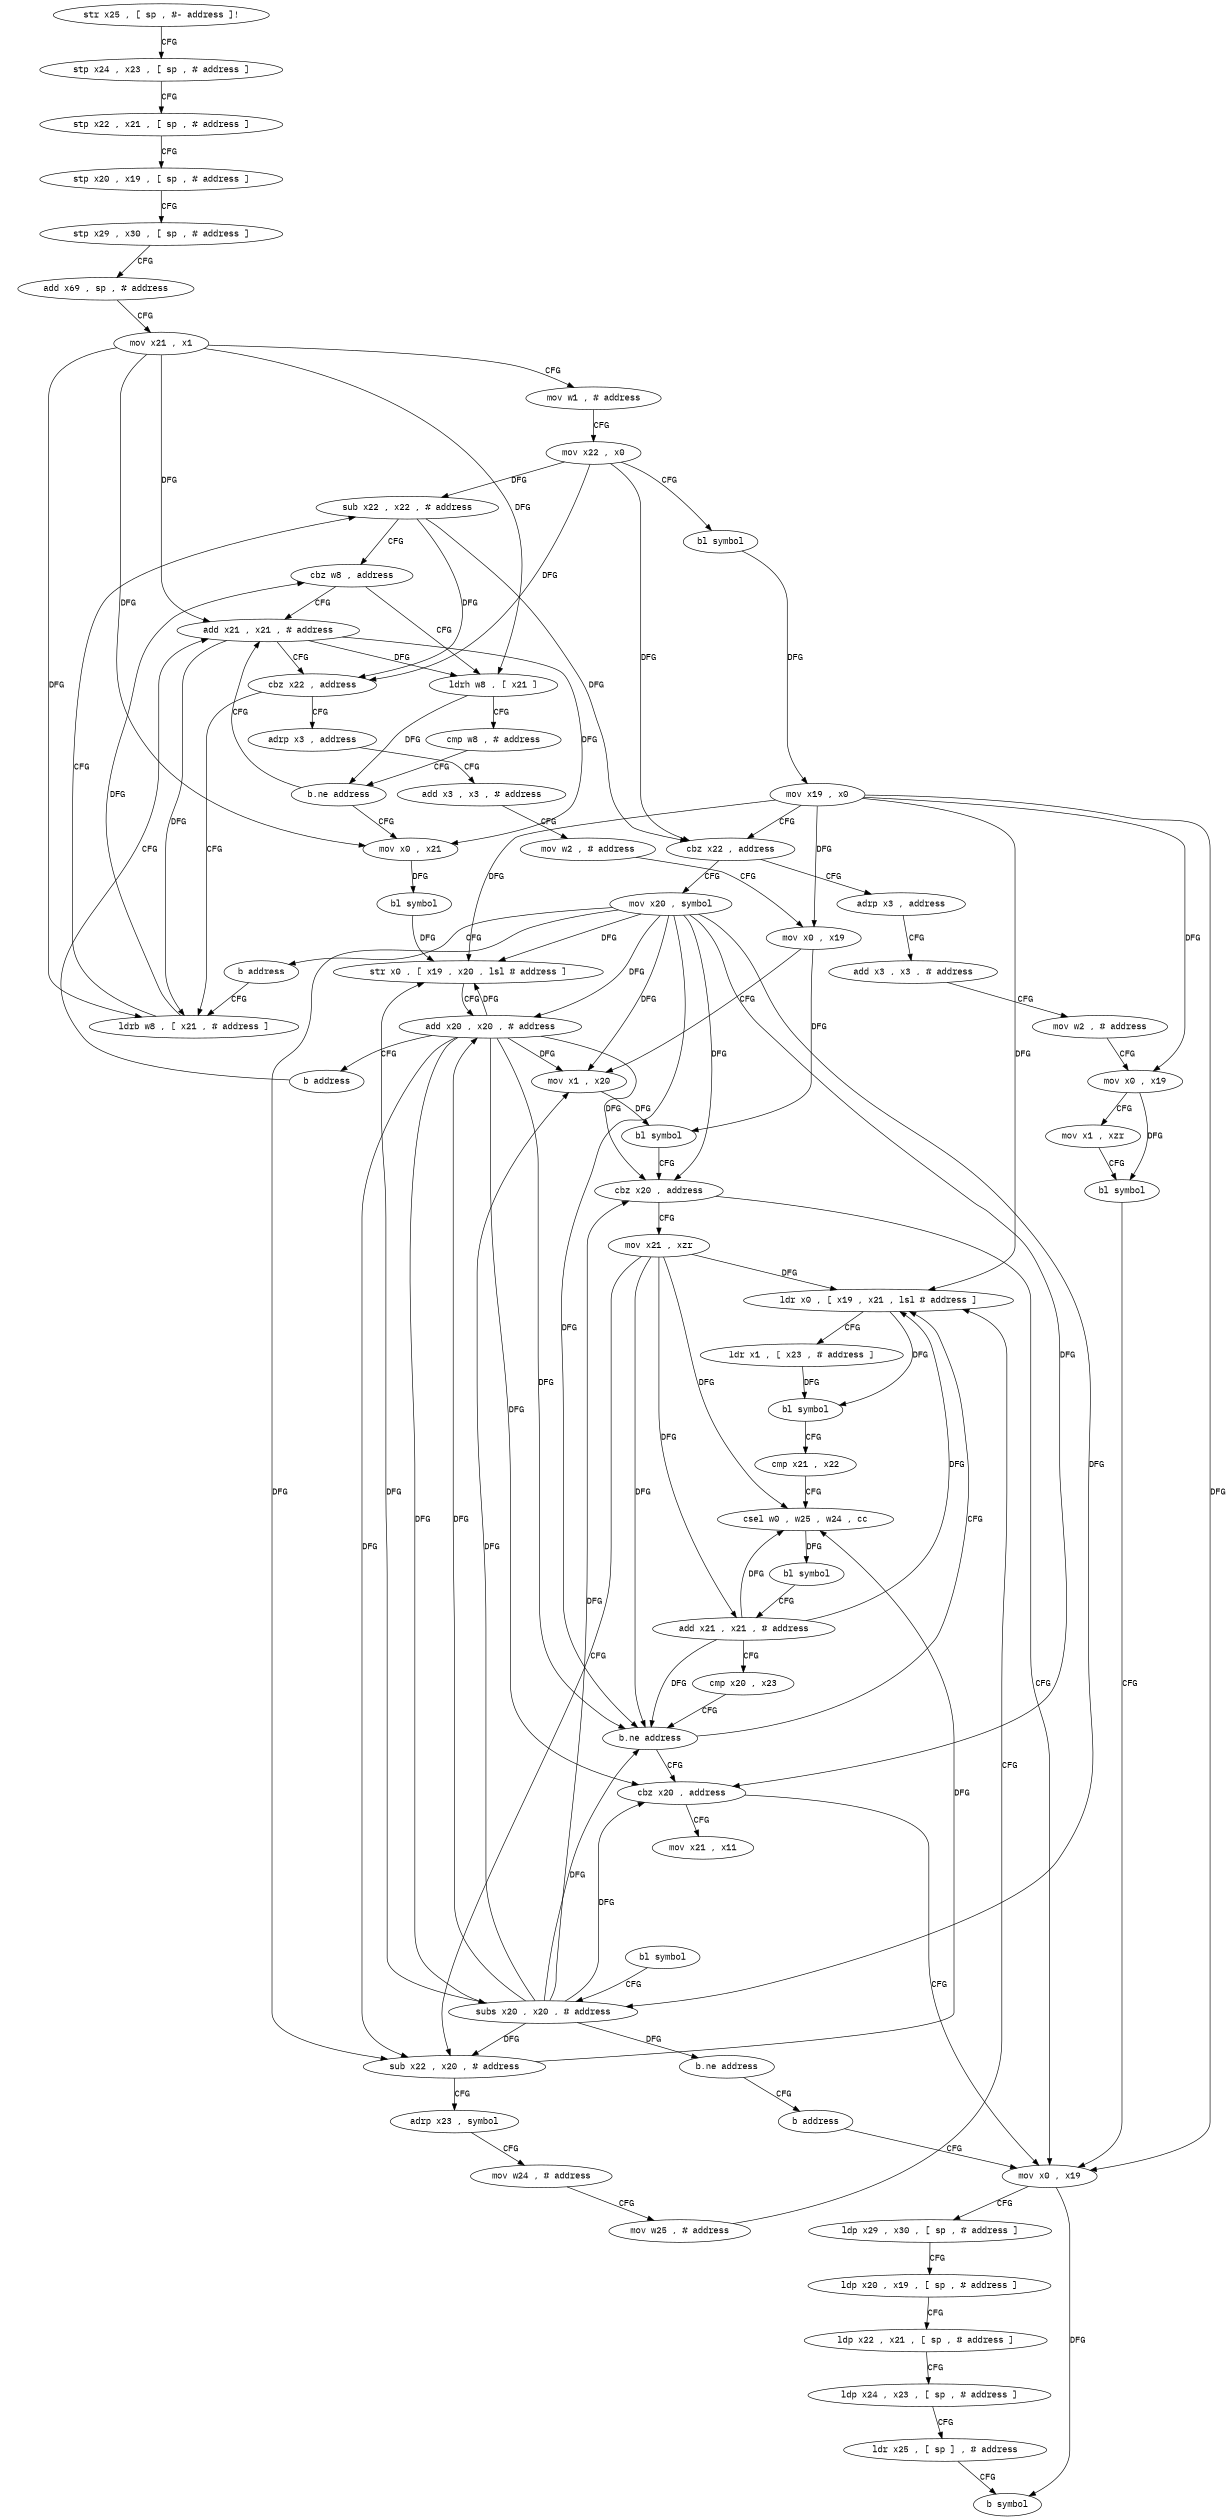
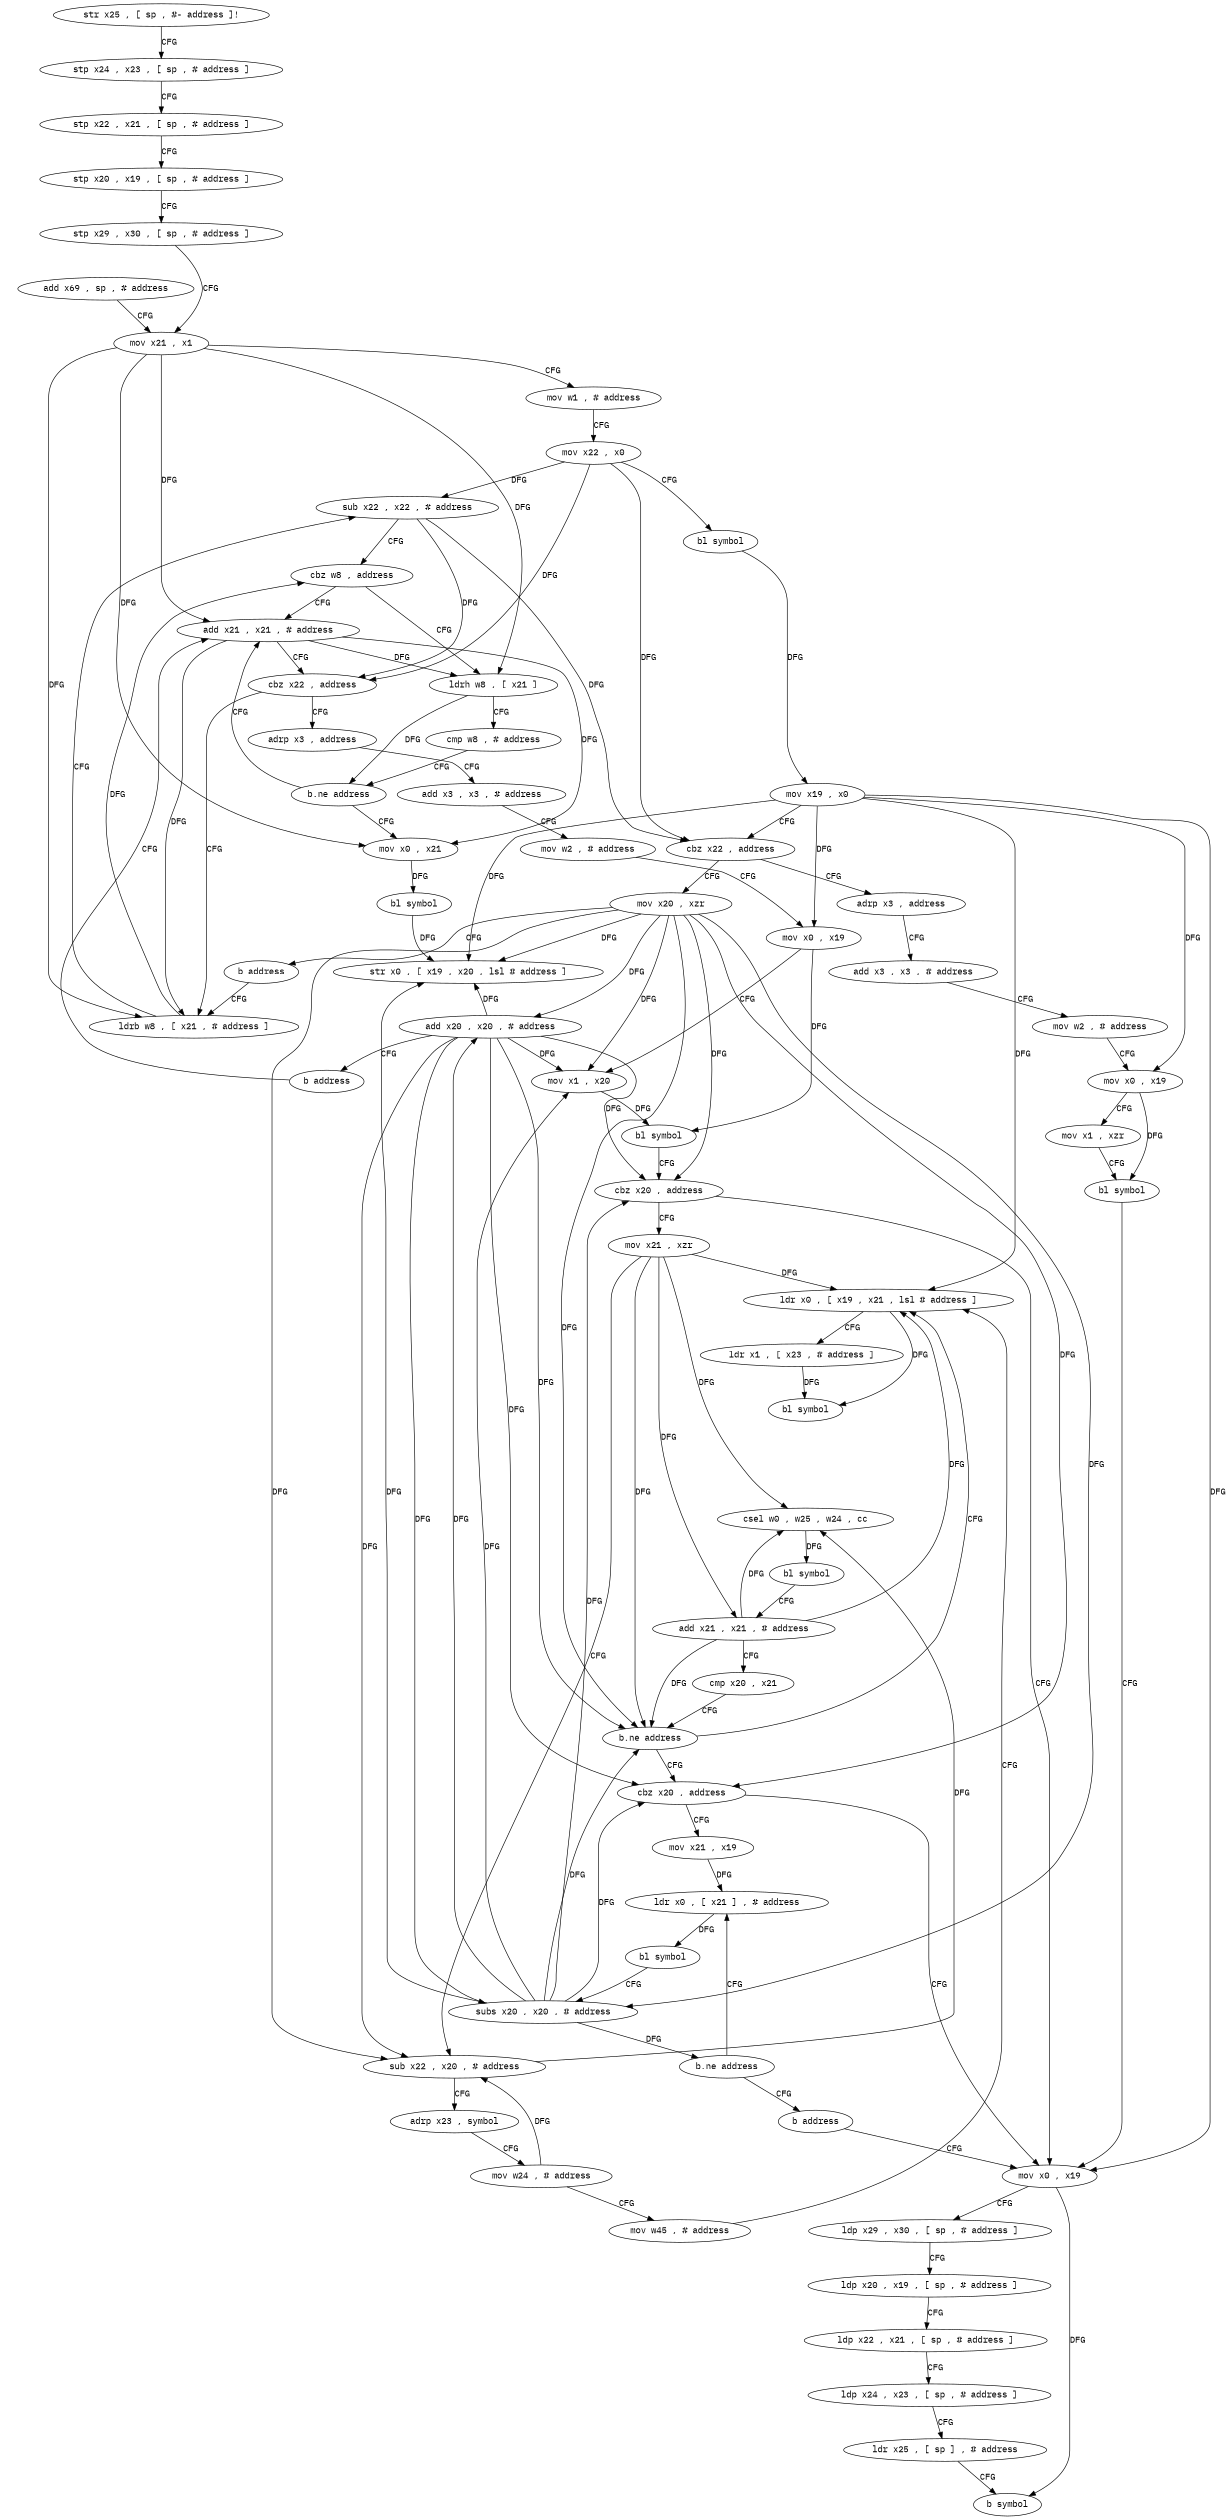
edge "stp x29 , x30 , [ sp , # address ]" -> "add x69 , sp , # address": now "stp x29 , x30 , [ sp , # address ]" -> "mov x21 , x1"
node "mov x20 , symbol": label "mov x20 , symbol" -> "mov x20 , xzr"
edge "str x0 , [ x19 , x20 , lsl # address ]" -> "add x20 , x20 , # address": removed, label "CFG"
node "cmp x21 , x22": removed
node "cmp x20 , x23": label "cmp x20 , x23" -> "cmp x20 , x21"
node "mov x21 , x11": label "mov x21 , x11" -> "mov x21 , x19"
node "ldr x0 , [ x21 ] , # address": added
edge "subs x20 , x20 , # address" -> "sub x22 , x20 , # address": now "mov w24 , # address" -> "sub x22 , x20 , # address"
node "mov w25 , # address": label "mov w25 , # address" -> "mov w45 , # address"
